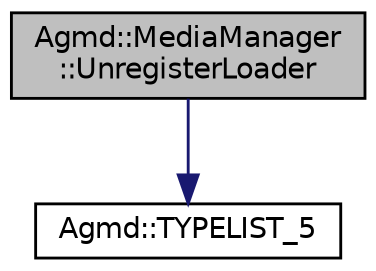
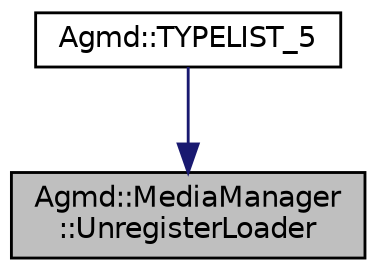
edge "Agmd::MediaManager ::UnregisterLoader" -> "Agmd::TYPELIST_5": reversed
